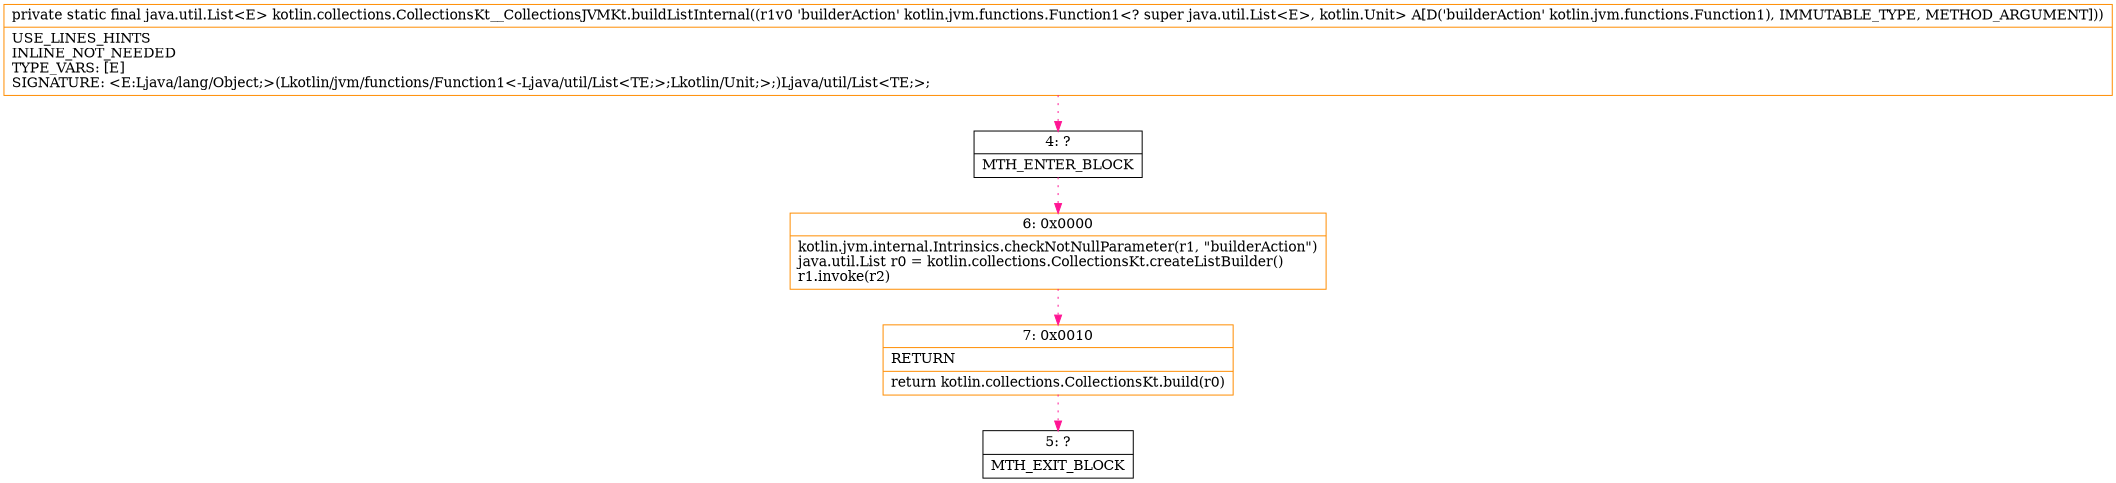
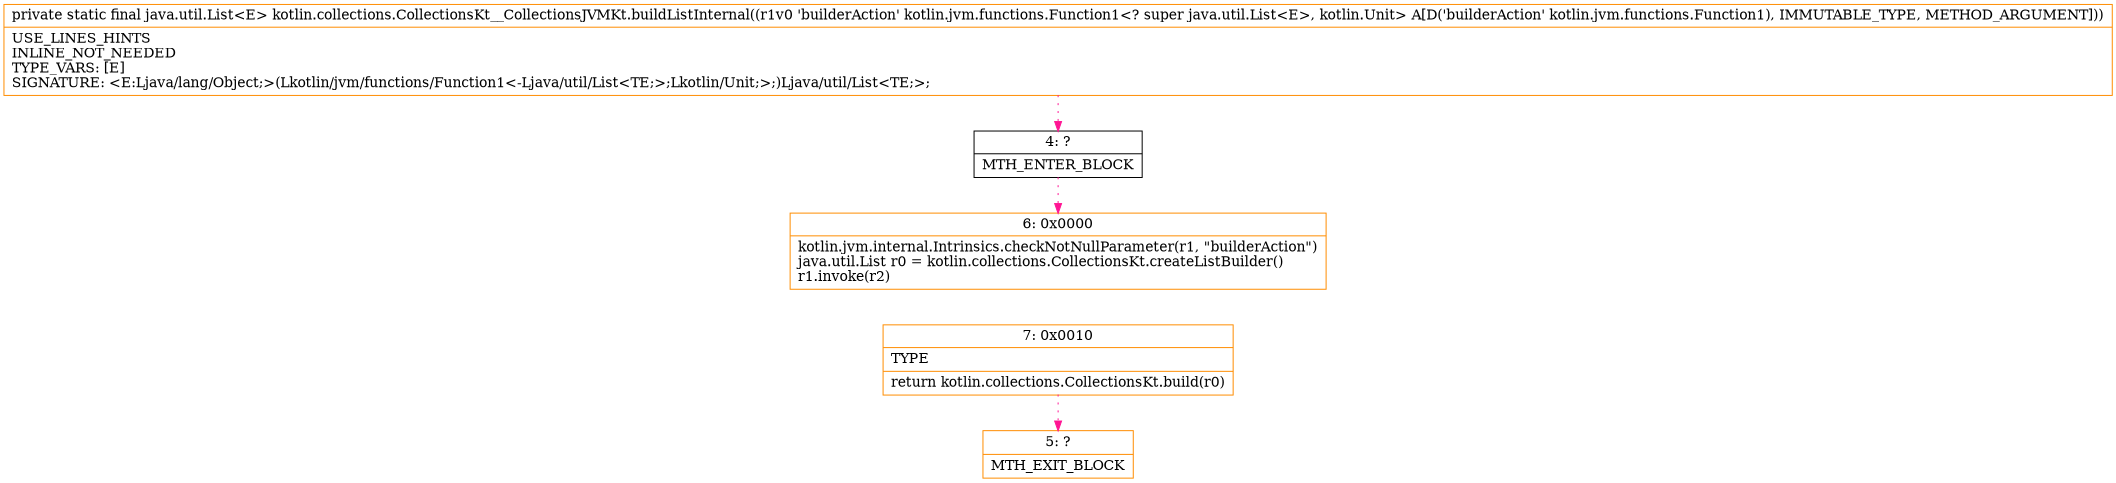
edge "6: 0x0000" -> "7: 0x0010": removed
node "7: 0x0010": text "RETURN" -> "TYPE"
node "5: ?": color black -> darkorange
